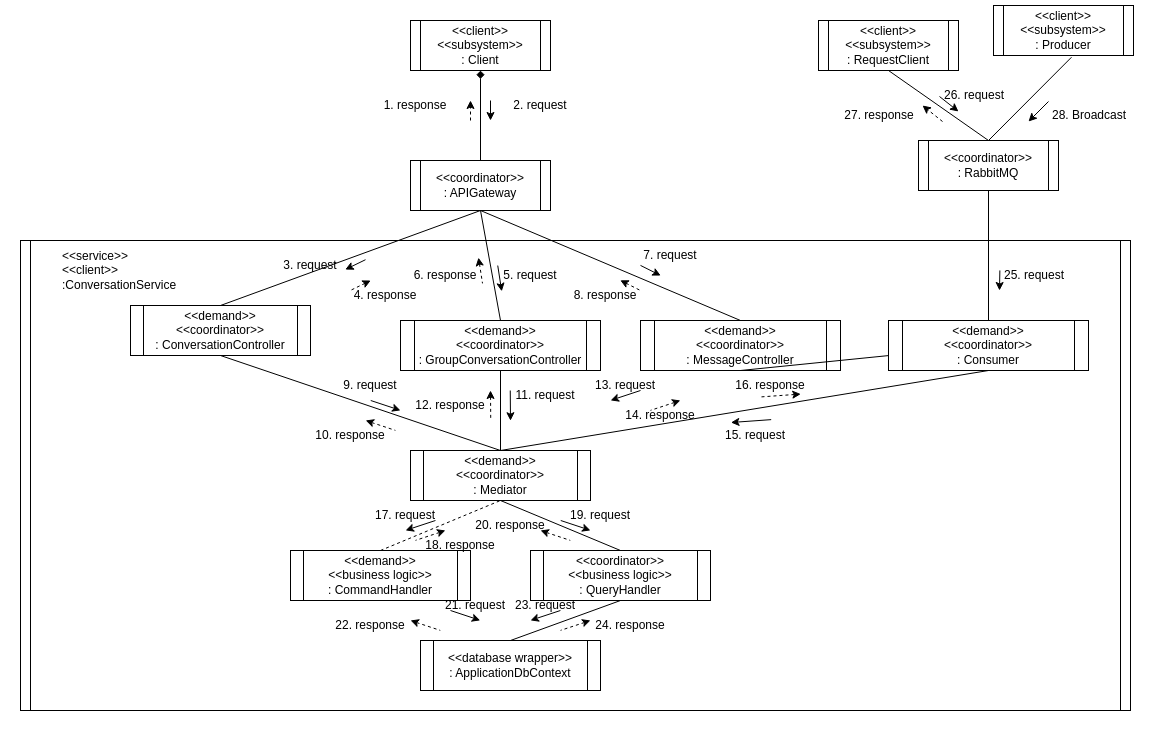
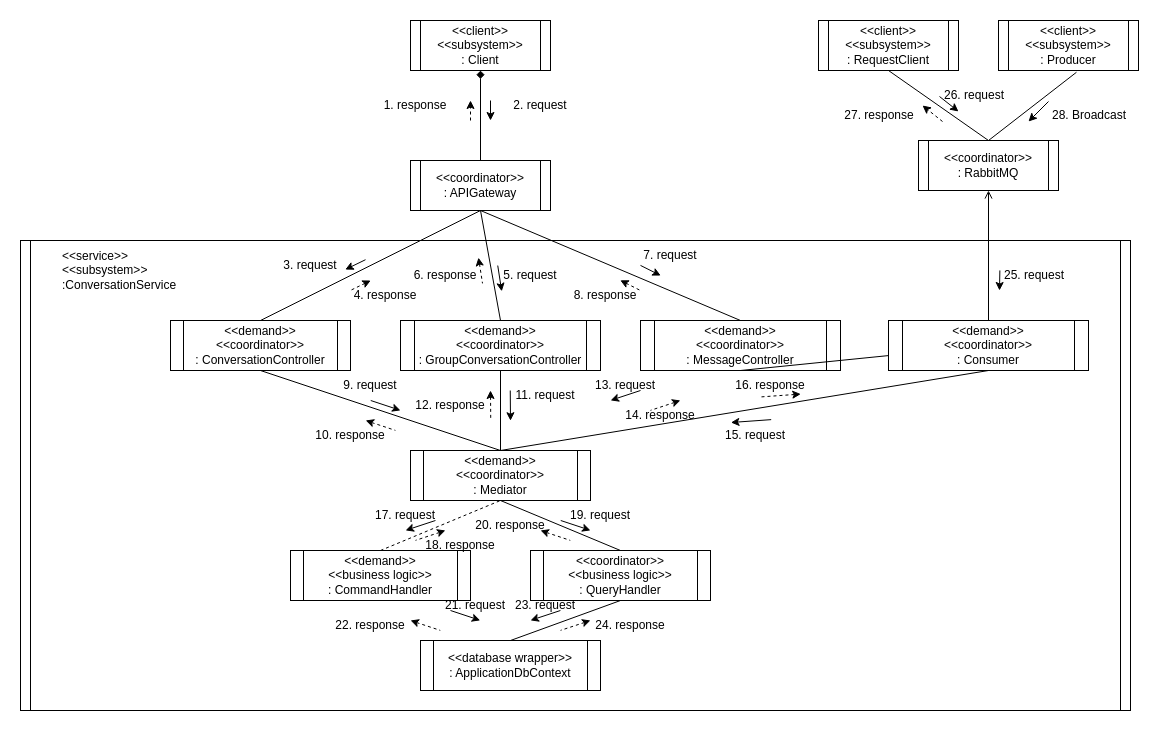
node "<<client>> <<subsystem>>: Producer": moved (1064, 31) -> (1069, 46)
edge "<<coordinator>>: RabbitMQ" -- "<<demand>> <<coordinator>>: Consumer": arrowhead none -> open
node "<<service>> <<client>> :ConversationService": label "<<service>> <<client>> :ConversationService" -> "<<service>> <<subsystem>> :ConversationService"
node "<<demand>> <<coordinator>>: ConversationController": moved (221, 331) -> (261, 346)
